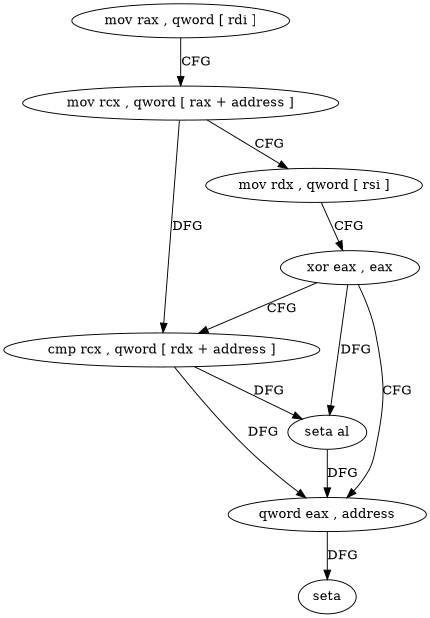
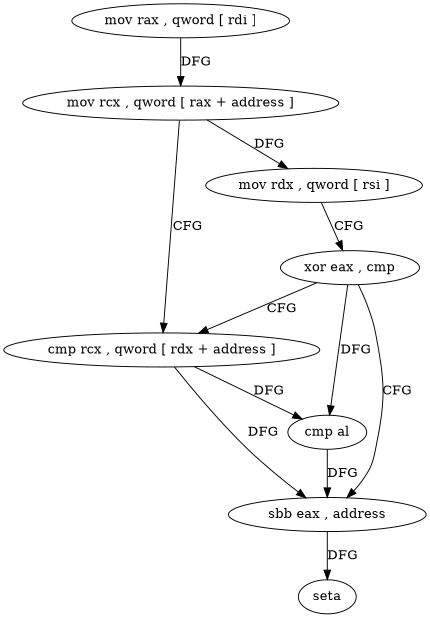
edge "mov rax , qword [ rdi ]" -> "mov rcx , qword [ rax + address ]": label "CFG" -> "DFG"
edge "mov rcx , qword [ rax + address ]" -> "mov rdx , qword [ rsi ]": label "CFG" -> "DFG"
edge "mov rcx , qword [ rax + address ]" -> "cmp rcx , qword [ rdx + address ]": label "DFG" -> "CFG"
node "xor eax , eax": label "xor eax , eax" -> "xor eax , cmp"
node "seta al": label "seta al" -> "cmp al"
node "qword eax , address": label "qword eax , address" -> "sbb eax , address"
